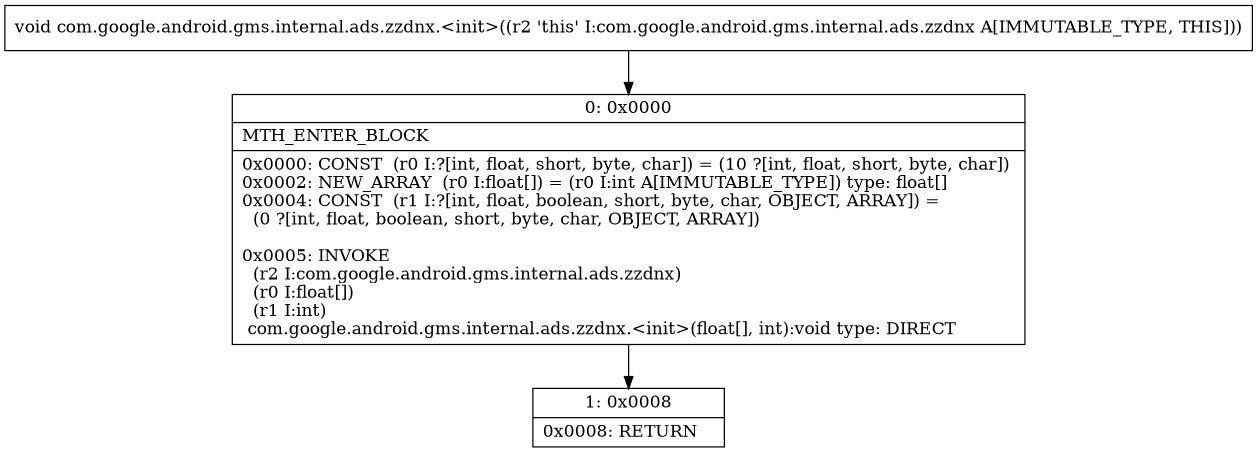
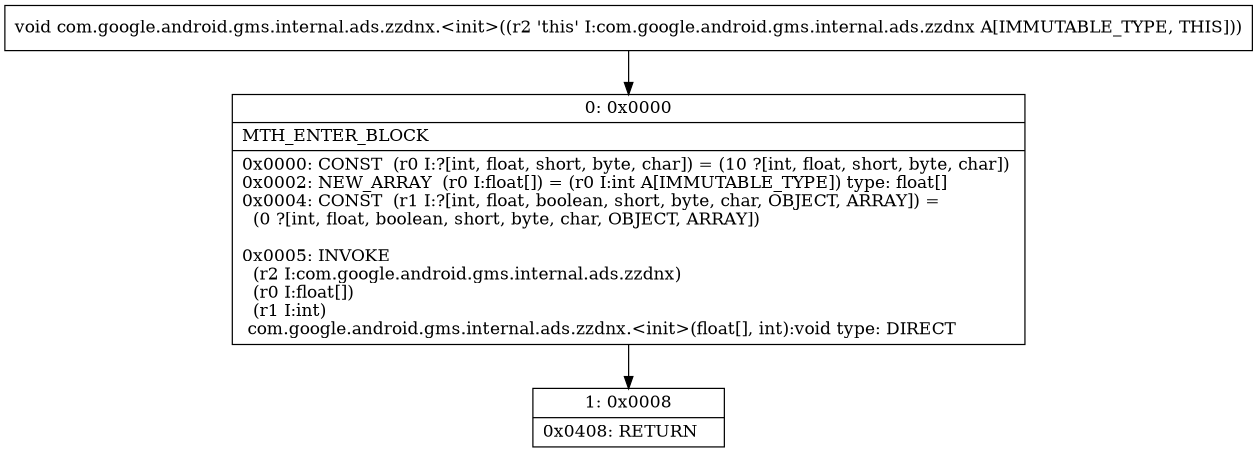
node "1: 0x0008": text "0x0008: RETURN" -> "0x0408: RETURN"
